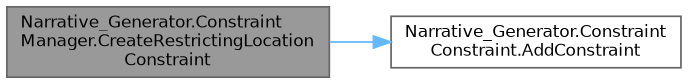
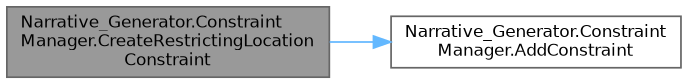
node "Narrative_Generator.Constraint Constraint.AddConstraint": label "Narrative_Generator.Constraint Constraint.AddConstraint" -> "Narrative_Generator.Constraint Manager.AddConstraint"
